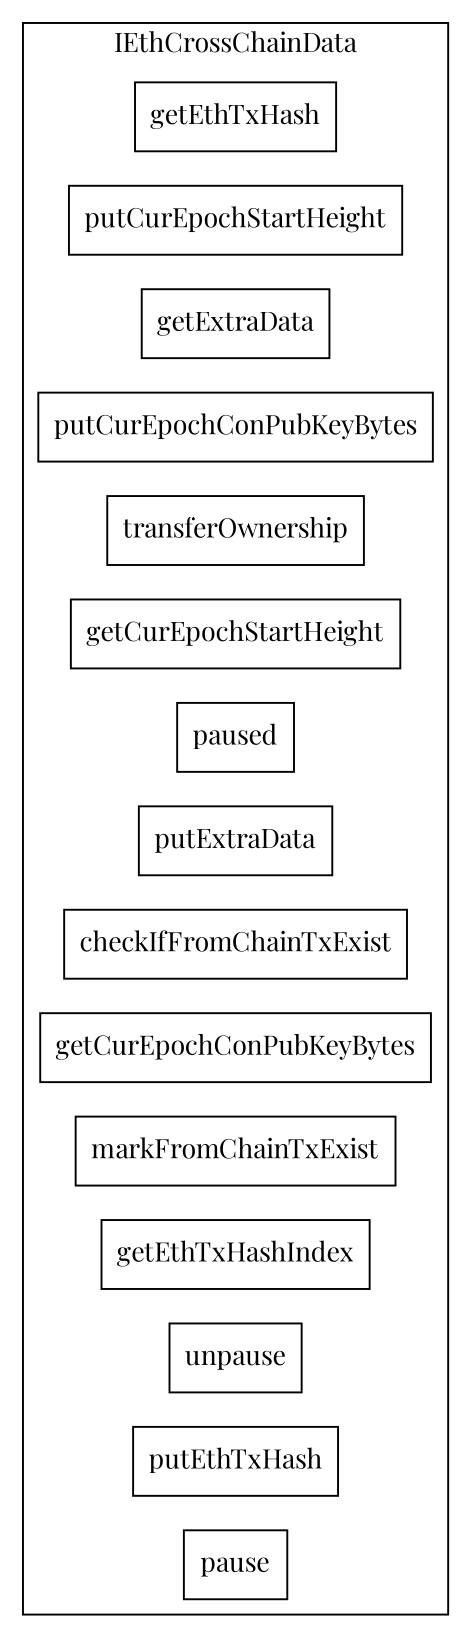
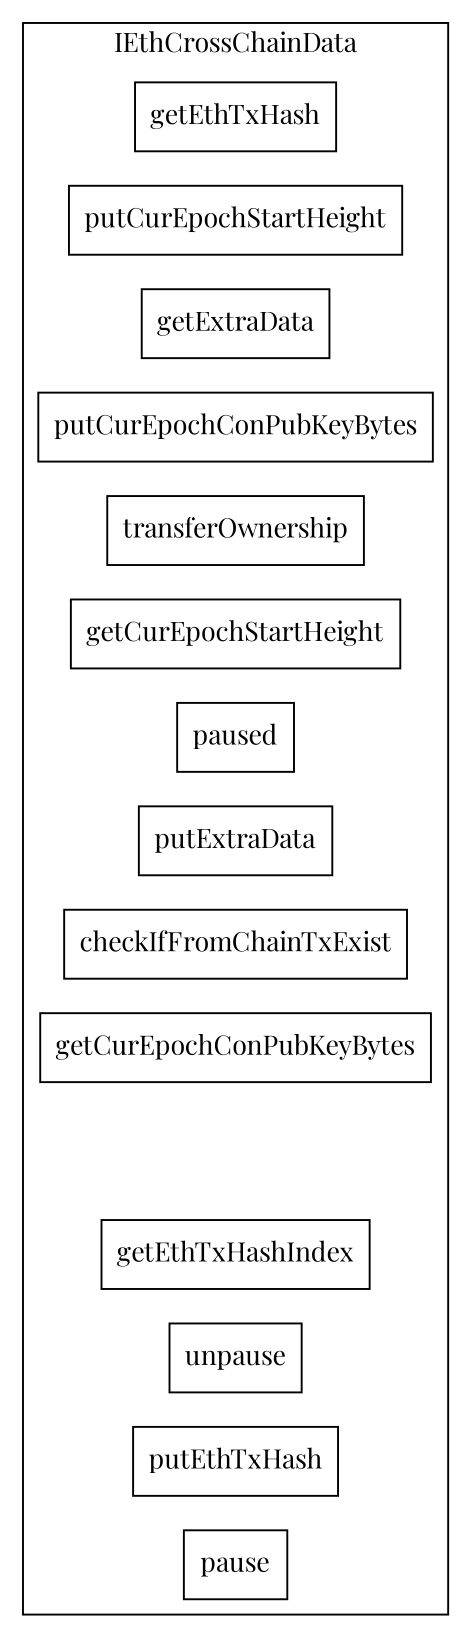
node "markFromChainTxExist": removed
